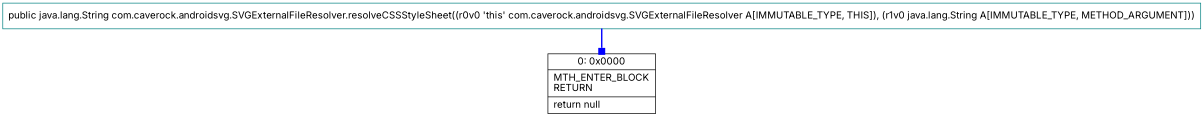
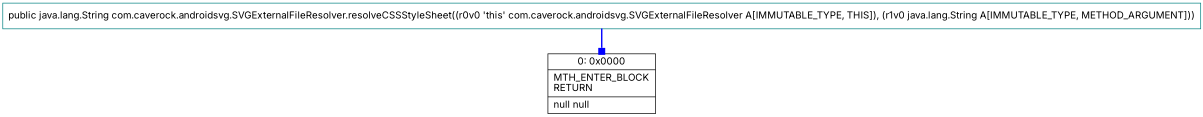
node "0: 0x0000": text "return null" -> "null null"
